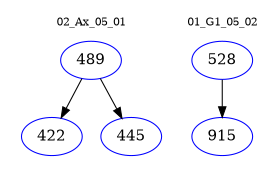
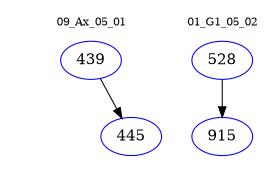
cluster "02_Ax_05_01": label "02_Ax_05_01" -> "09_Ax_05_01"
node "489": label "489" -> "439"
node "422": removed
